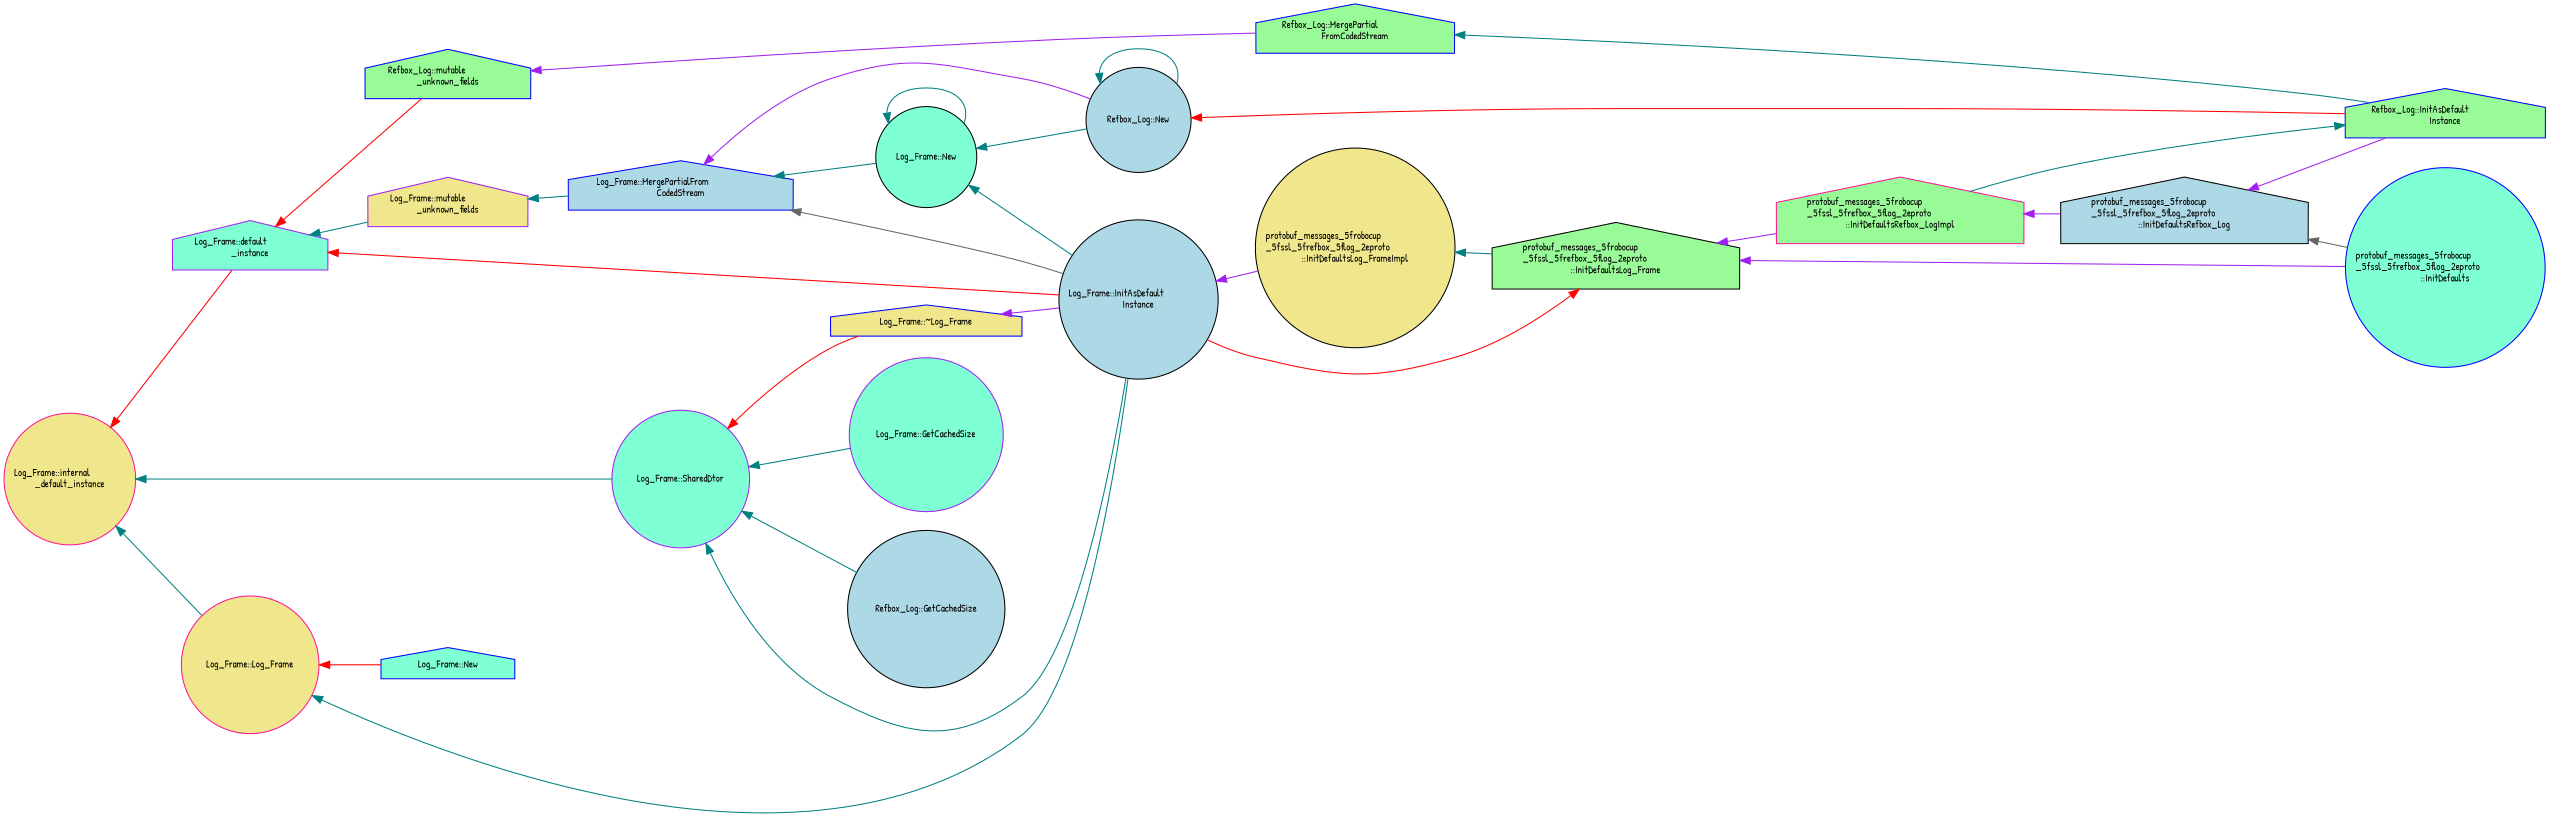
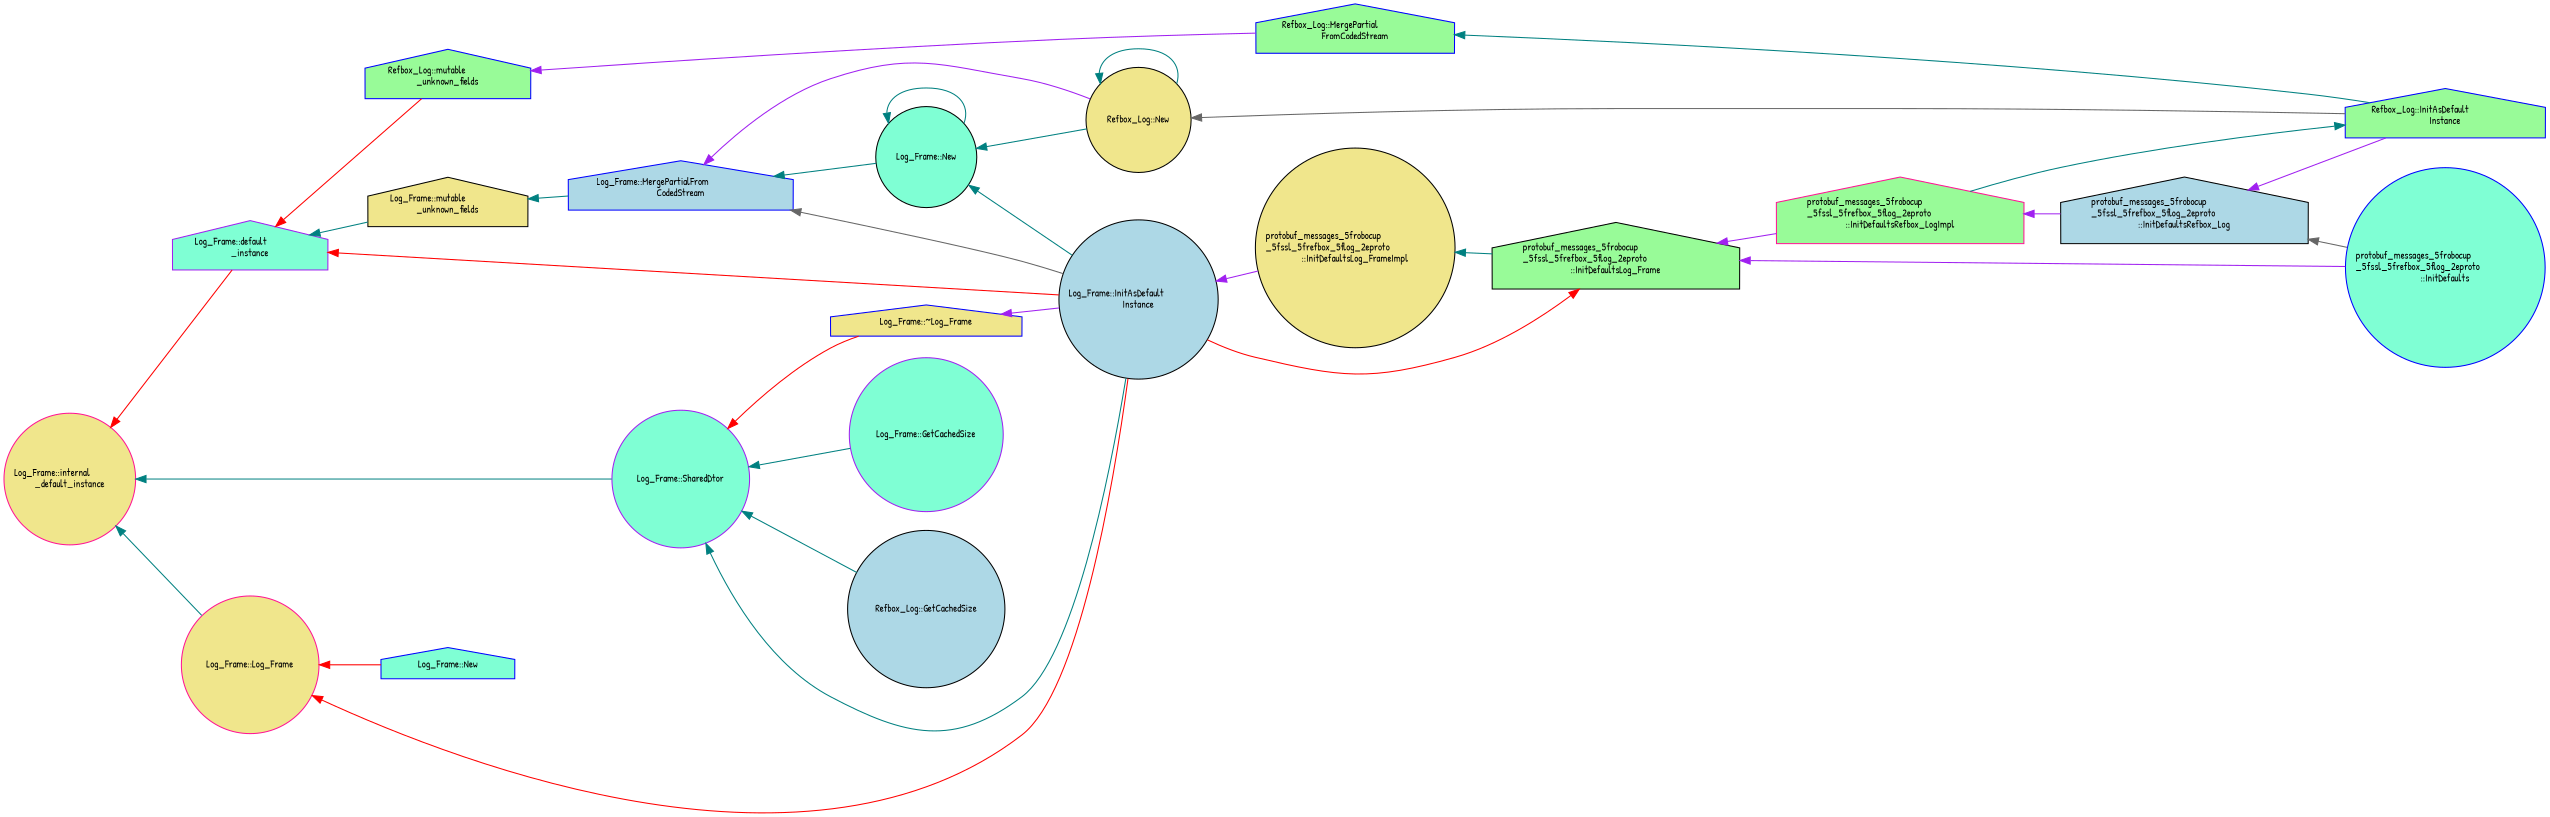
edge "Refbox_Log::InitAsDefault Instance" -> "Refbox_Log::New": color red -> gray40
node "Refbox_Log::New": fillcolor lightblue -> khaki
node "Log_Frame::mutable _unknown_fields": color purple -> black
edge "Log_Frame::InitAsDefault Instance" -> "Log_Frame::Log_Frame": color teal -> red
